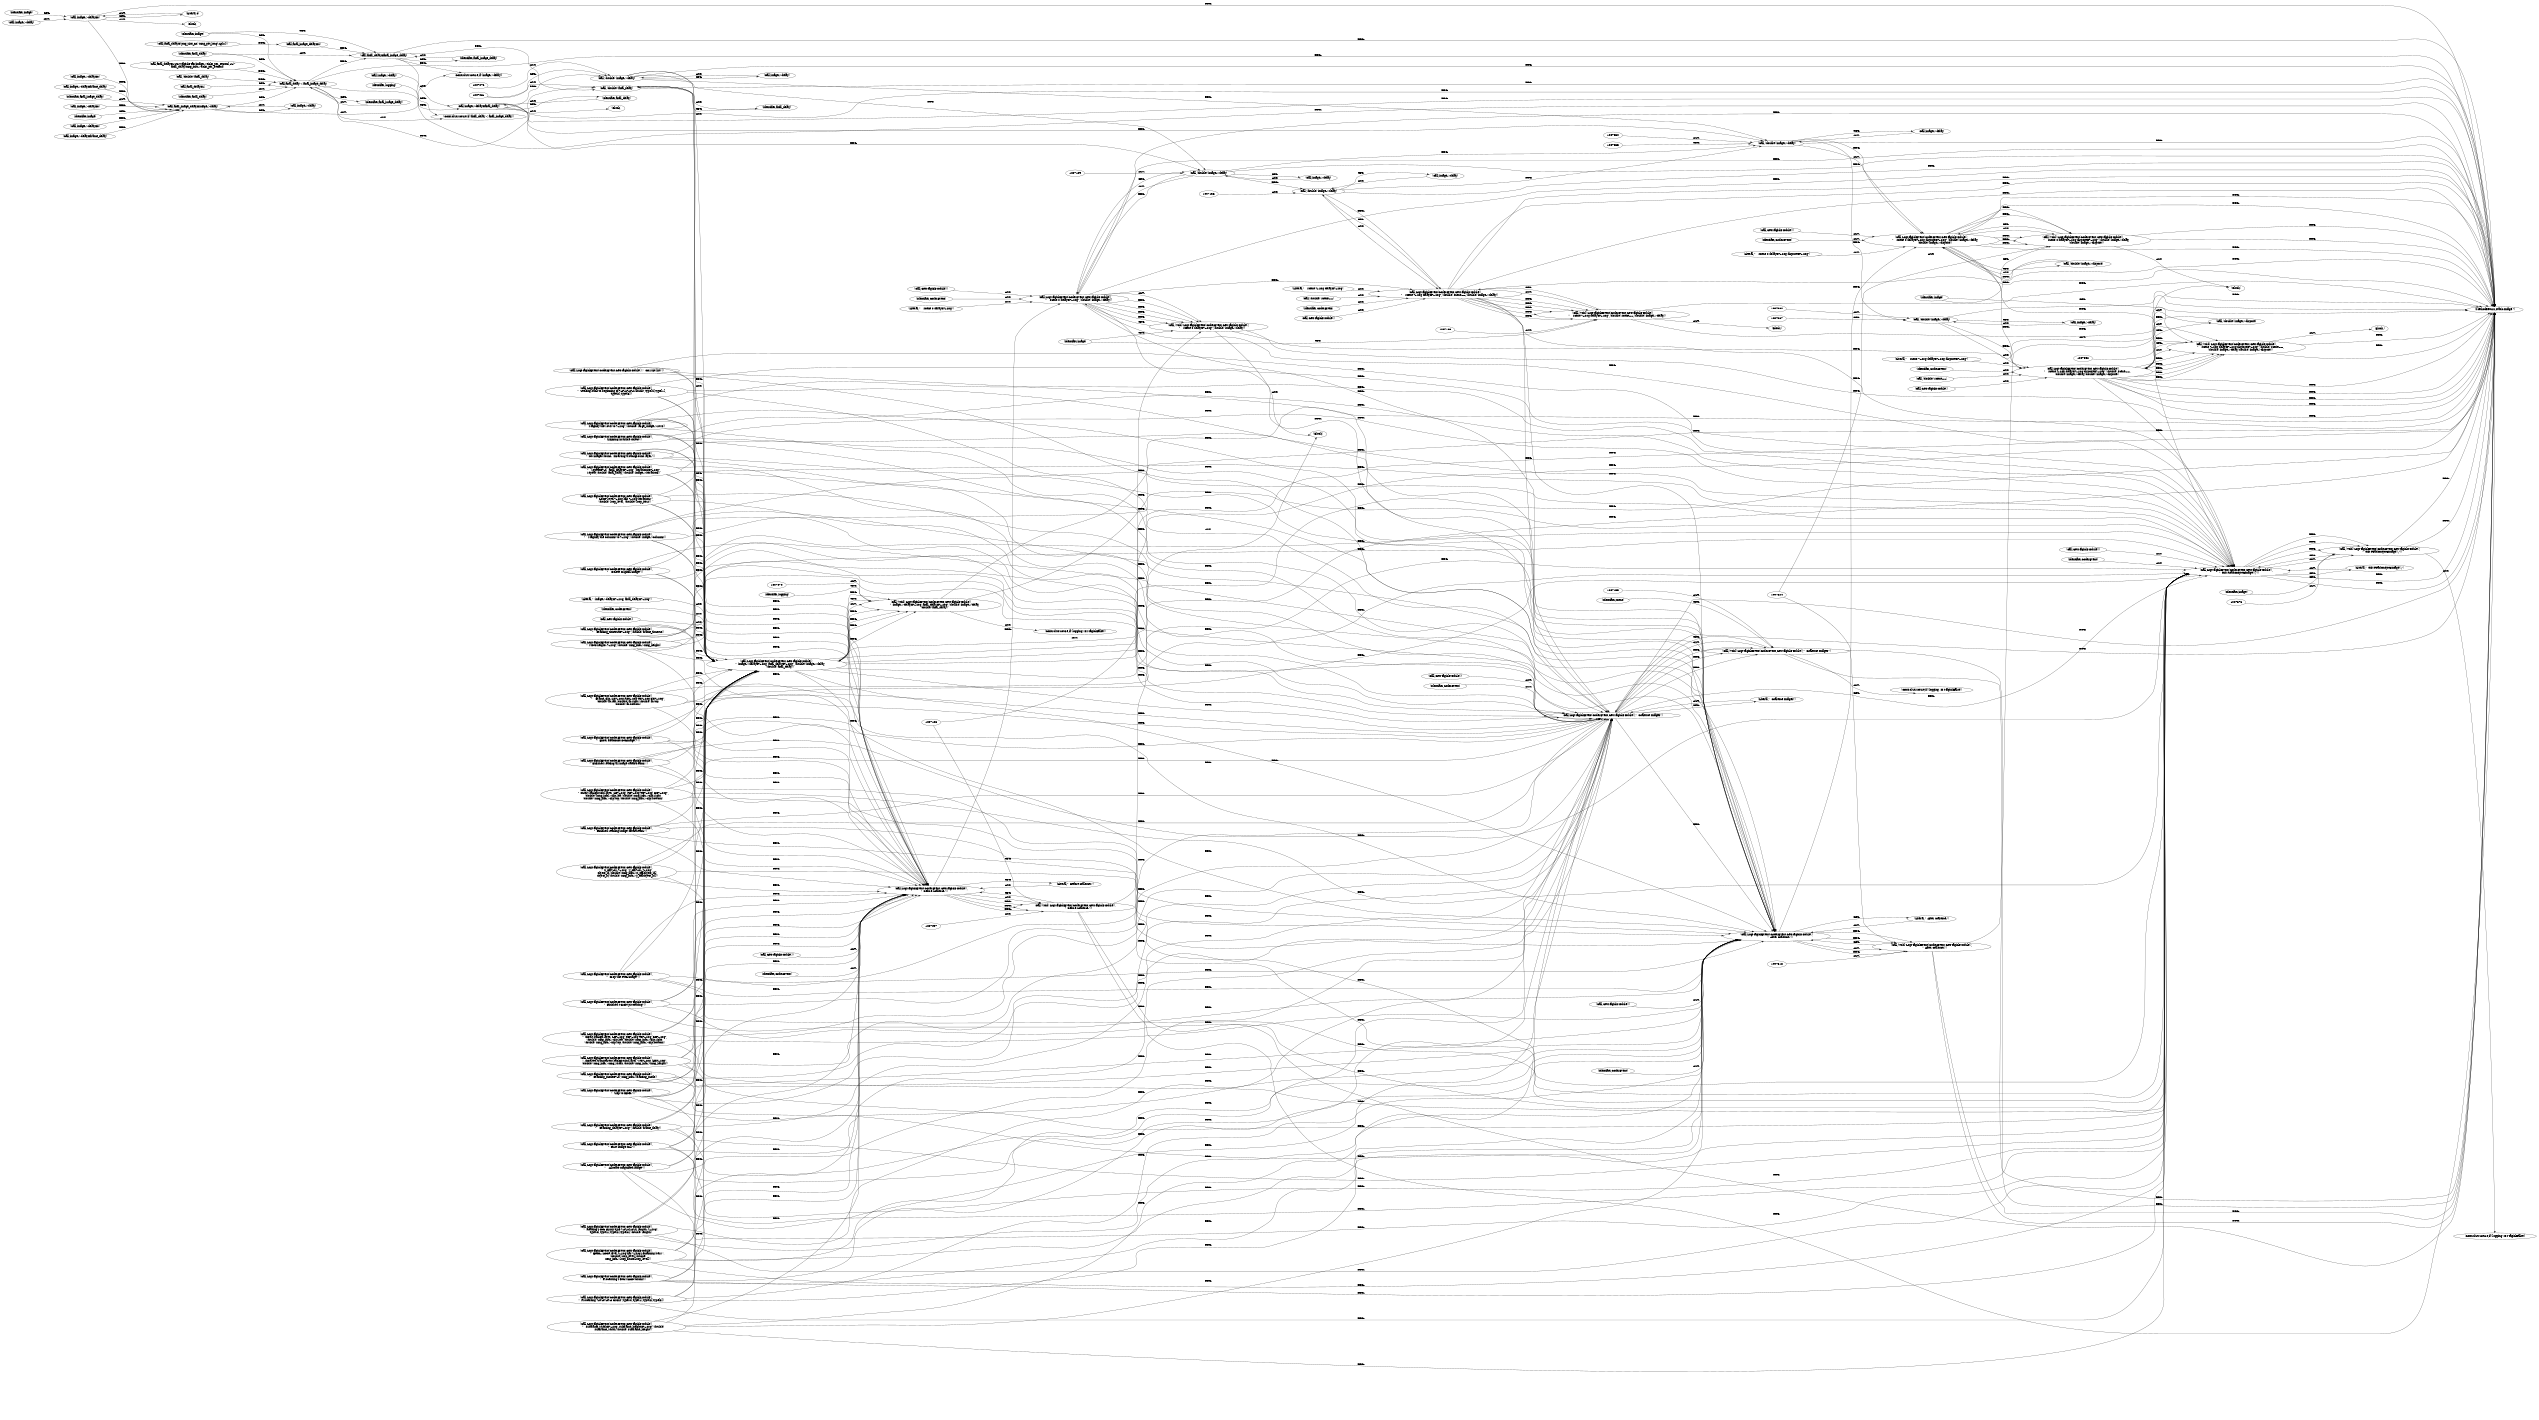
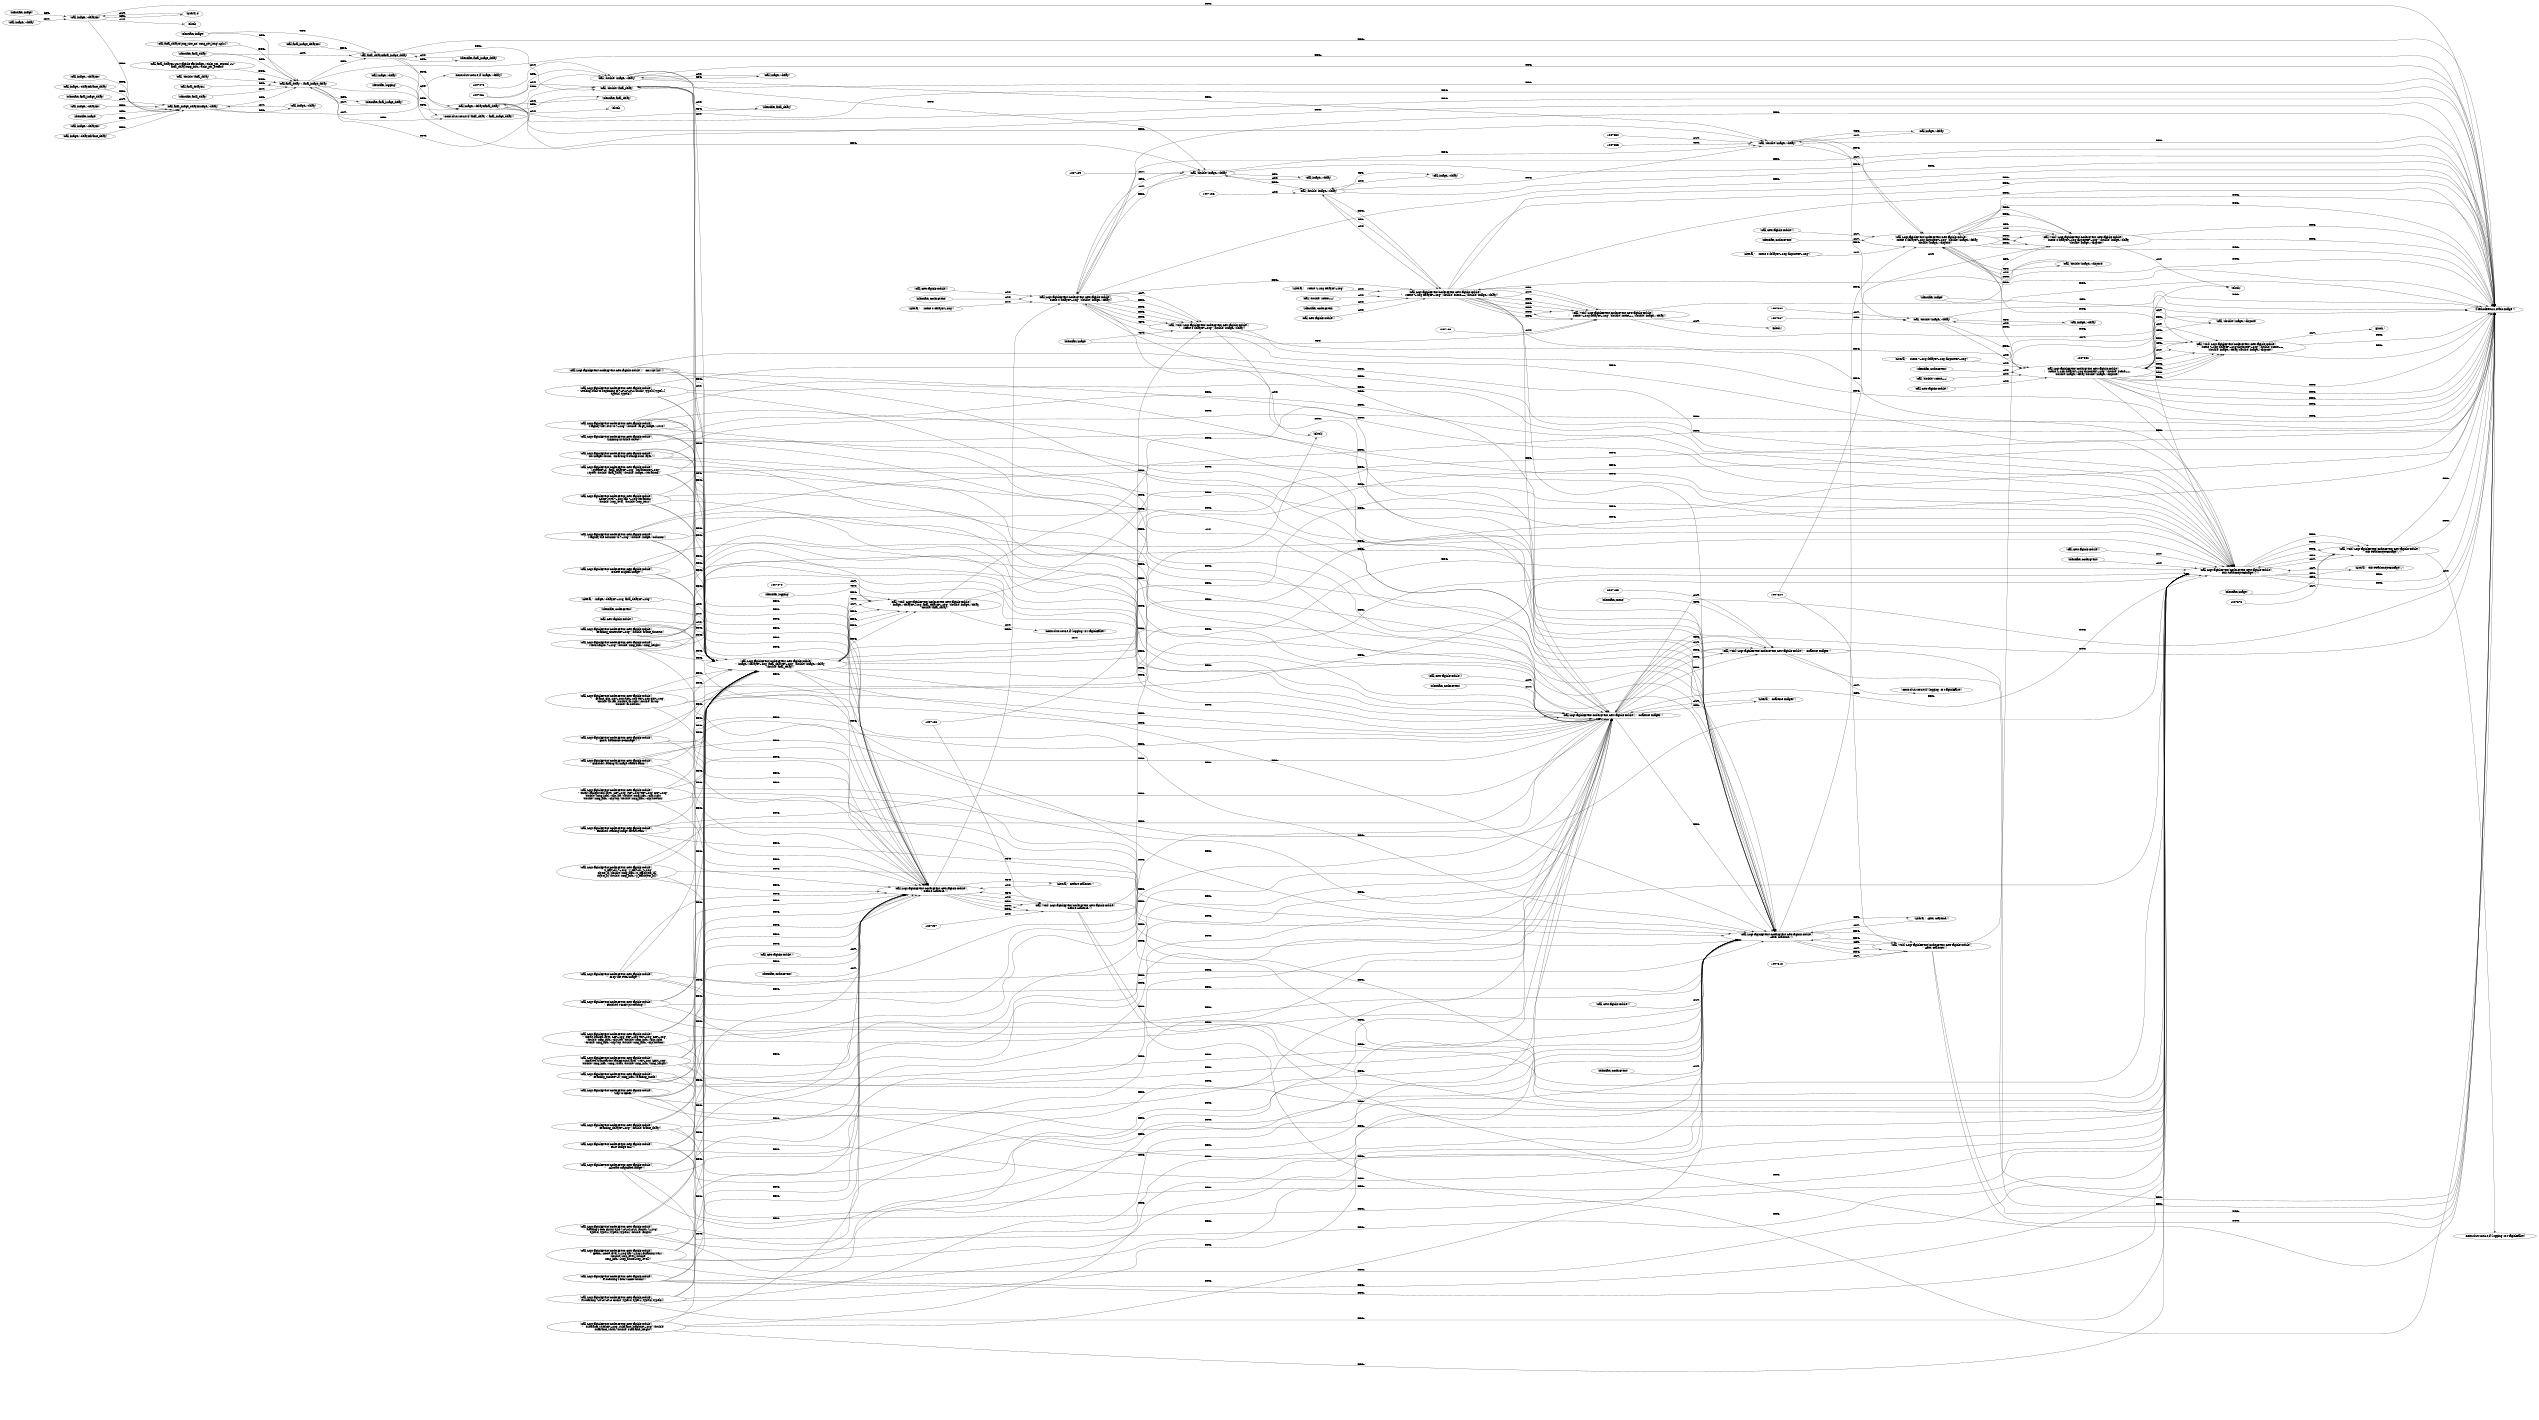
edge "(Call,final_delay=(png_uint_32) mng_get_long(&p[2]))" -> "(Call,final_image_delay=0)": now "(Call,final_delay=(png_uint_32) mng_get_long(&p[2]))" -> "(Call,final_delay < final_image_delay)"
edge "(Call,final_delay < final_image_delay)" -> "(Call,final_delay=final_image_delay)": label "DDG: " -> "CFG: "
edge "(Call,final_delay=final_image_delay)" -> "(ControlStructure,if (image->delay))": now "(Call,final_delay=final_image_delay)" -> "(Call,image->delay=final_delay)"
edge "(Call,final_delay < final_image_delay)" -> "(ControlStructure,if (final_delay < final_image_delay))": label "AST: " -> "CFG: "
node "1007155": label "1007155" -> "8007155"
